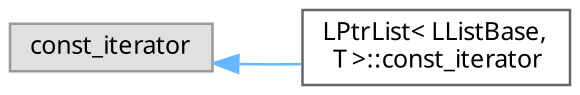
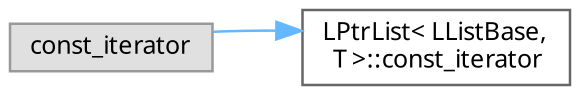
edge "LPtrList< LListBase, T >::const_iterator" -> "const_iterator": reversed
